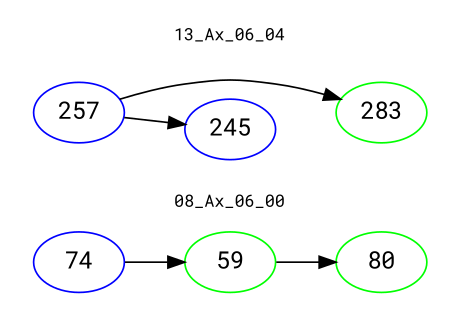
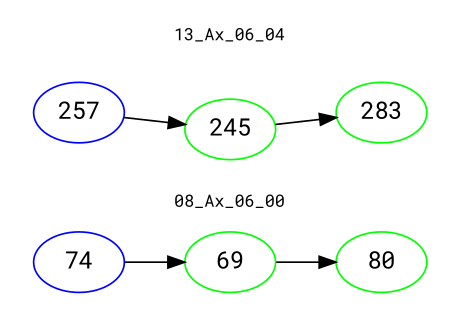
edge "257" -> "283": now "245" -> "283"
node "245": color blue -> green
node "59": label "59" -> "69"
